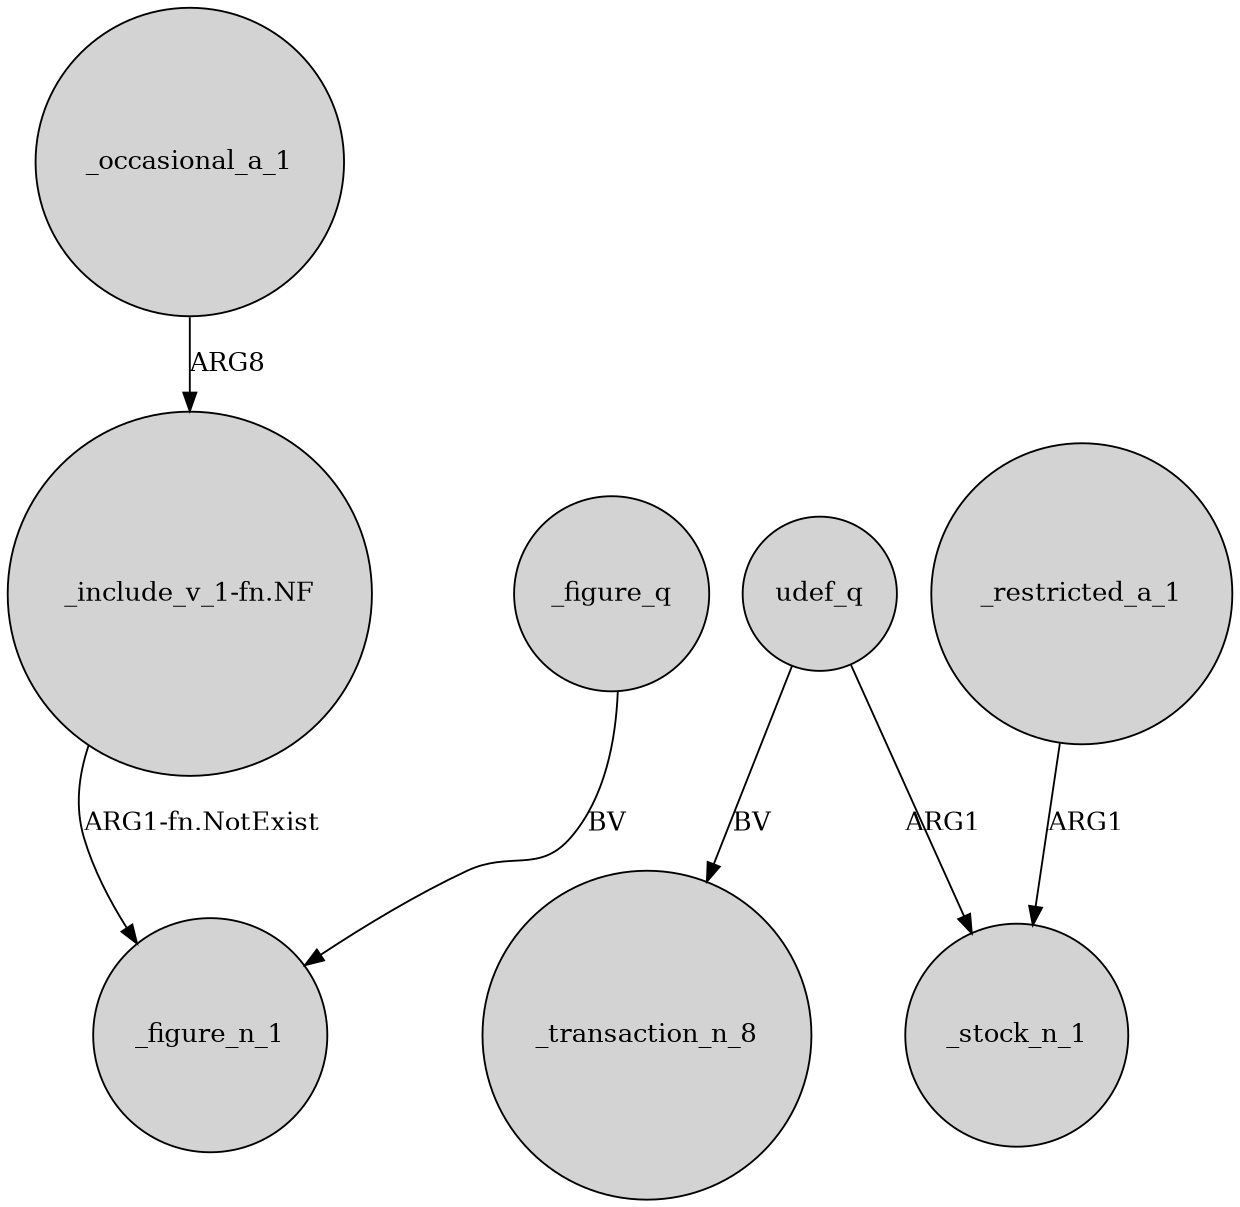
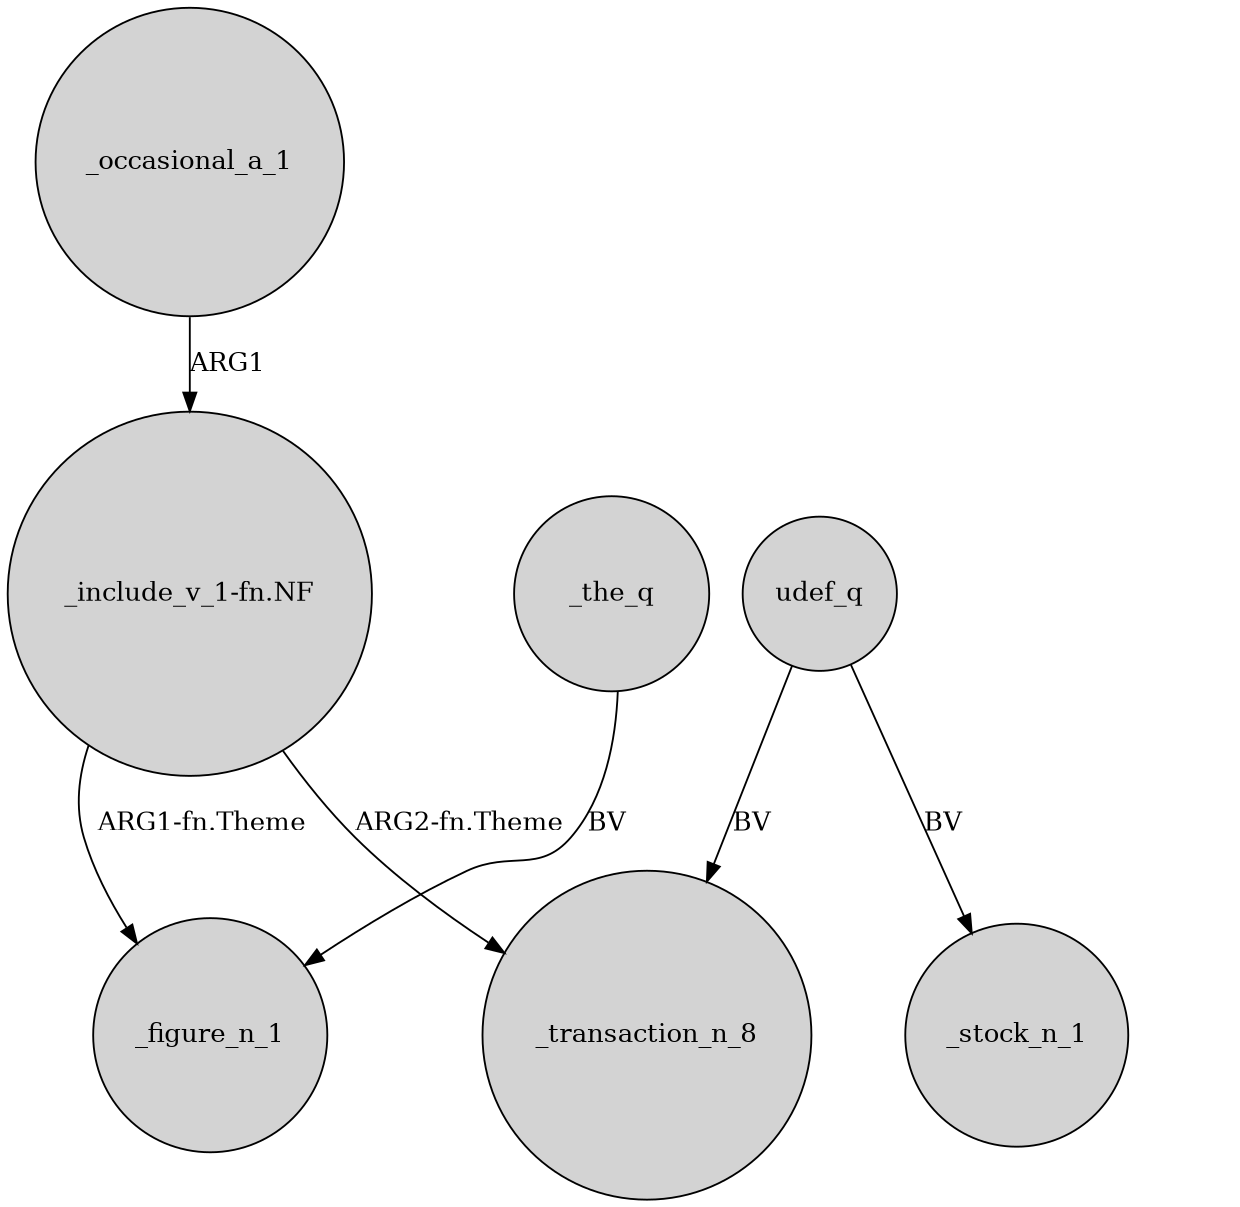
edge "_occasional_a_1" -> "_include_v_1-fn.NF": label "ARG8" -> "ARG1"
node "_figure_q": label "_figure_q" -> "_the_q"
node "_restricted_a_1": removed
edge "_include_v_1-fn.NF" -> "_figure_n_1": label "ARG1-fn.NotExist" -> "ARG1-fn.Theme"
edge "udef_q" -> "_stock_n_1": label "ARG1" -> "BV"
edge "_include_v_1-fn.NF" -> "_transaction_n_8": added, label "ARG2-fn.Theme"
